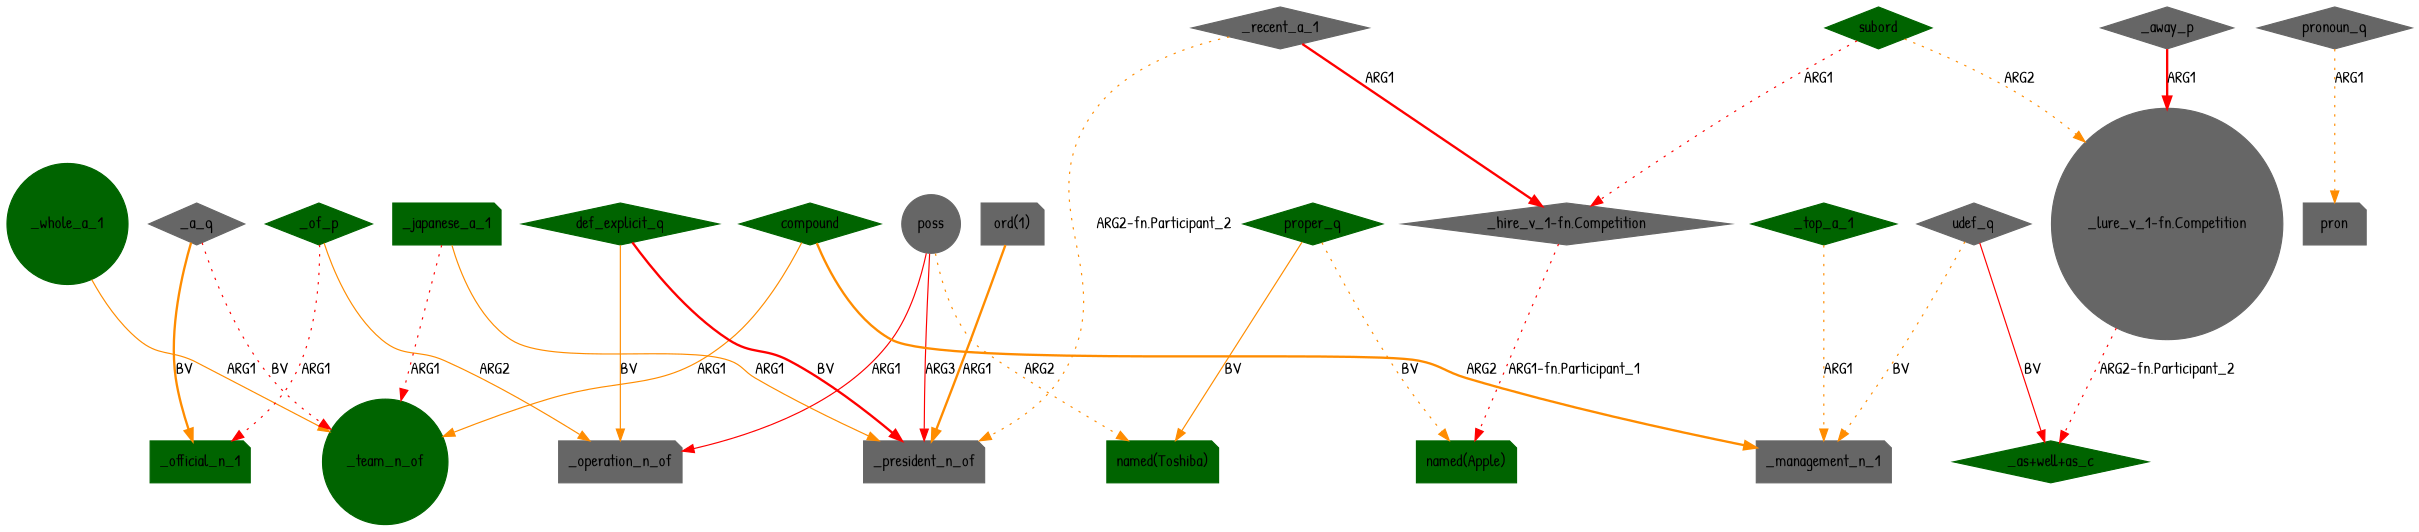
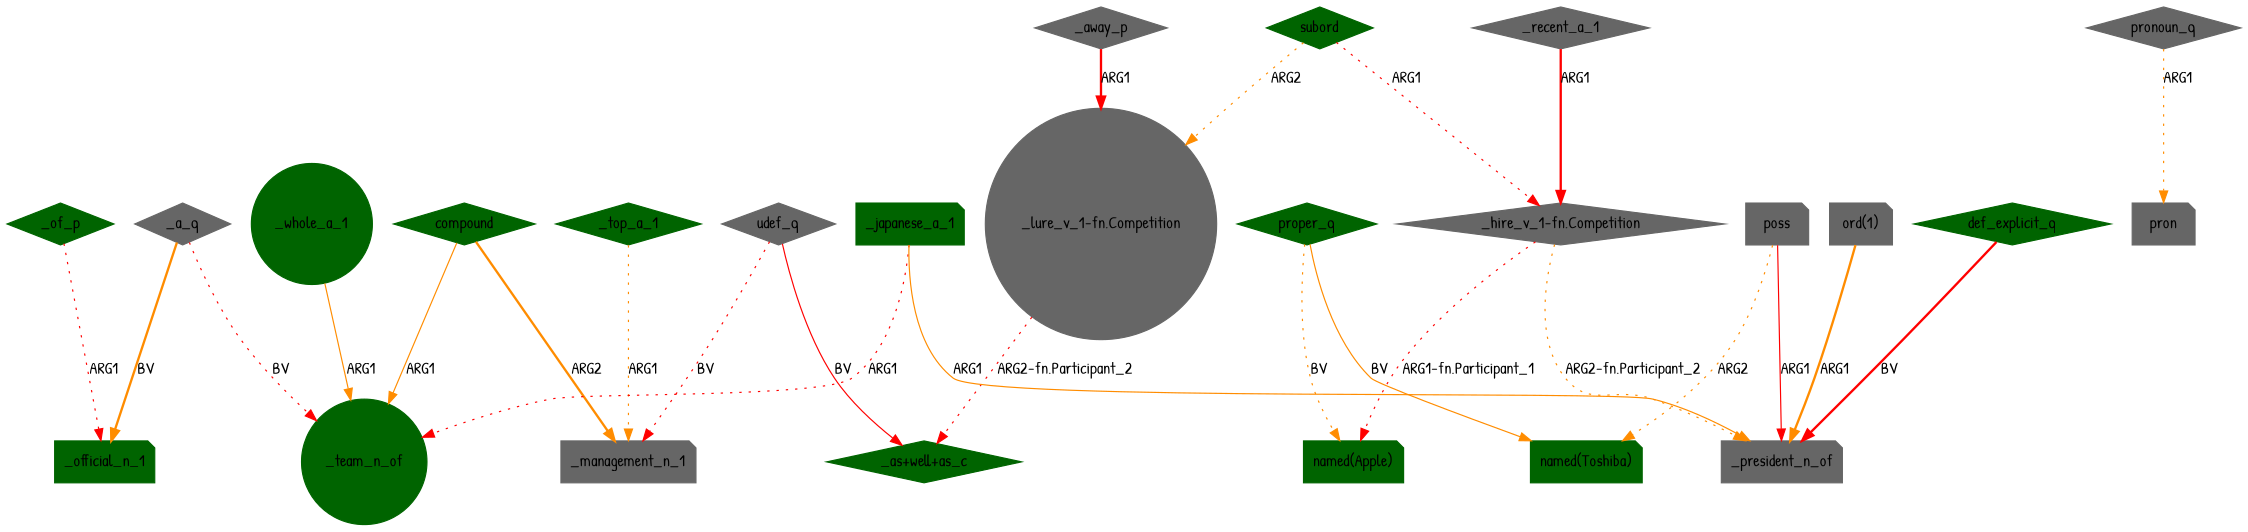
edge "_recent_a_1" -> "_president_n_of": now "_hire_v_1-fn.Competition" -> "_president_n_of"
node "poss": shape circle -> note
edge "udef_q" -> "_management_n_1": color darkorange -> red
edge "poss" -> "_president_n_of": label "ARG3" -> "ARG1"
node "_operation_n_of": removed
